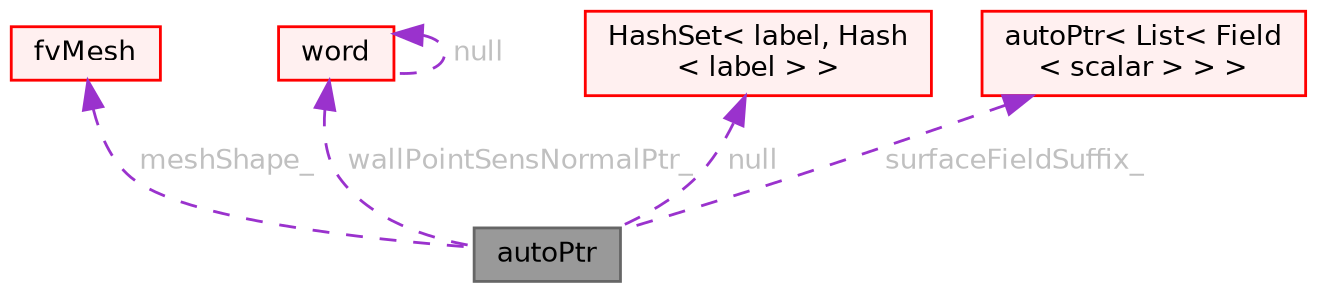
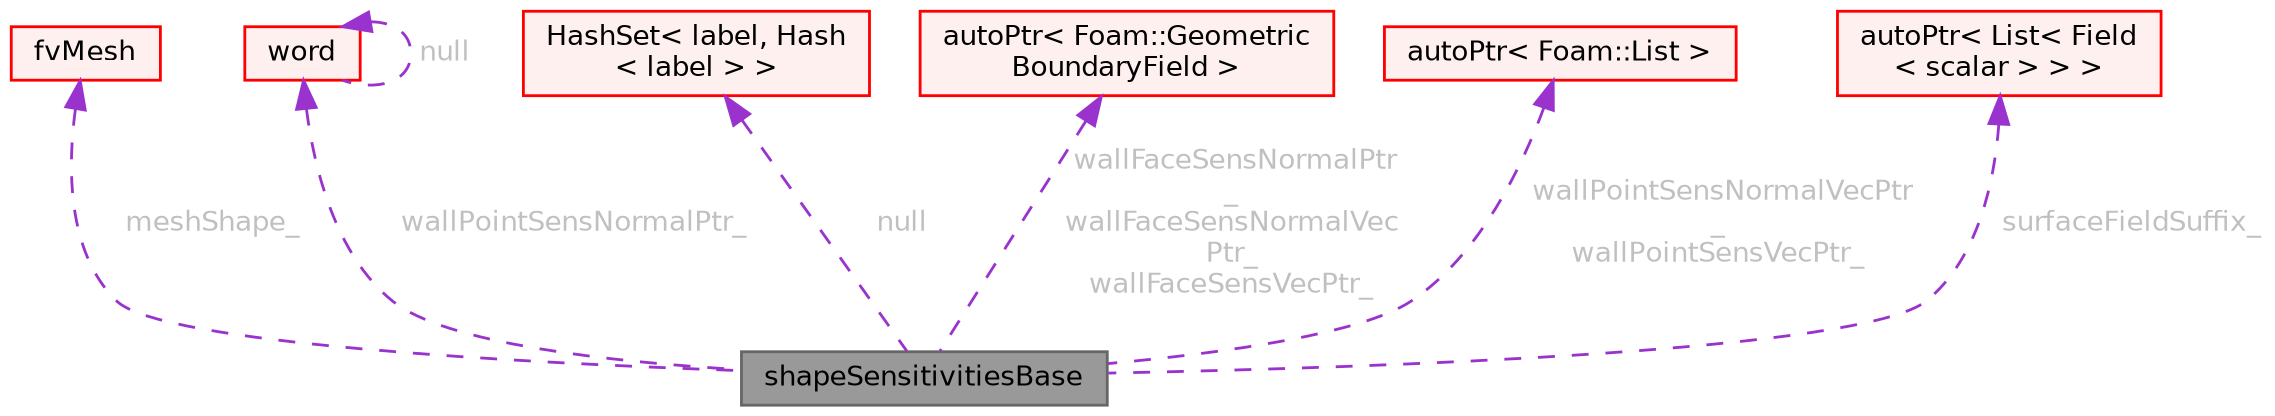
node "autoPtr< Foam::Geometric BoundaryField >": added
node "autoPtr< Foam::List >": added
node "autoPtr": label "autoPtr" -> "shapeSensitivitiesBase"
